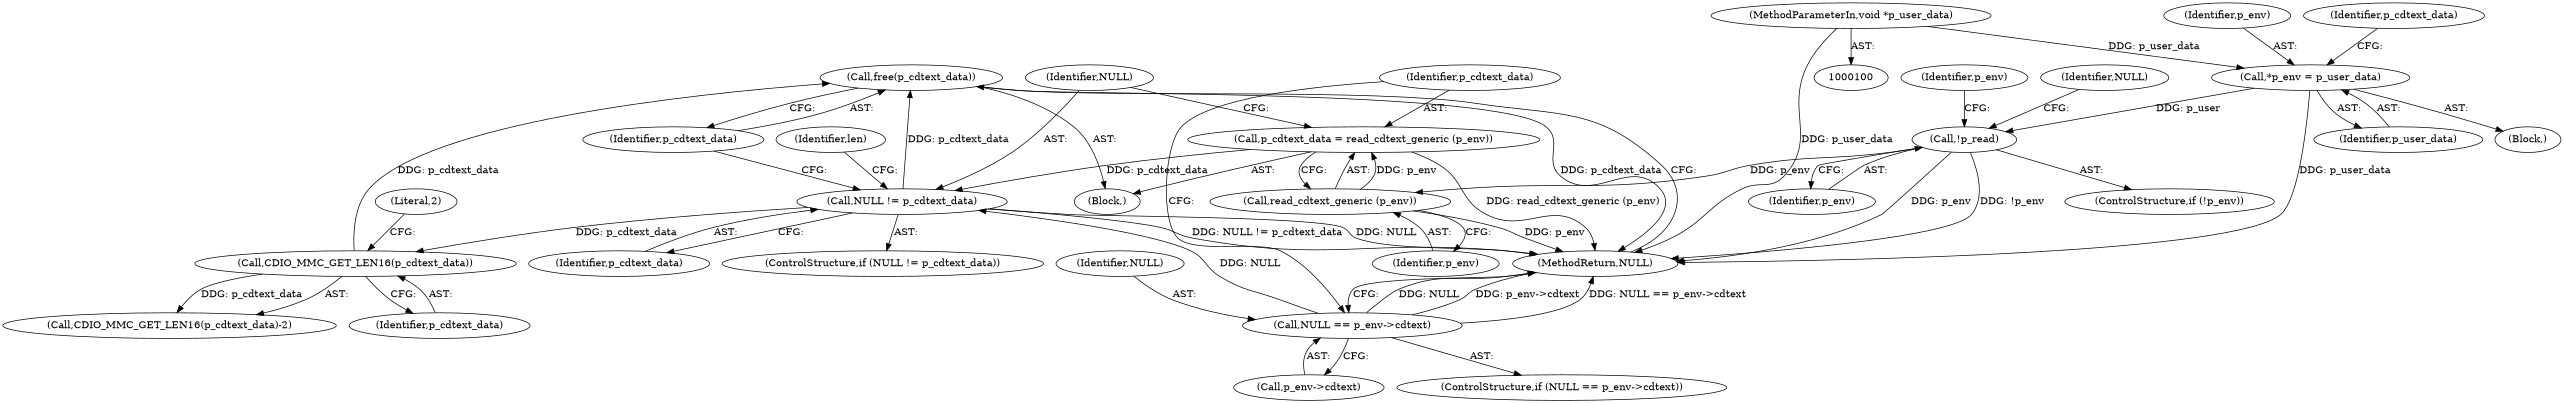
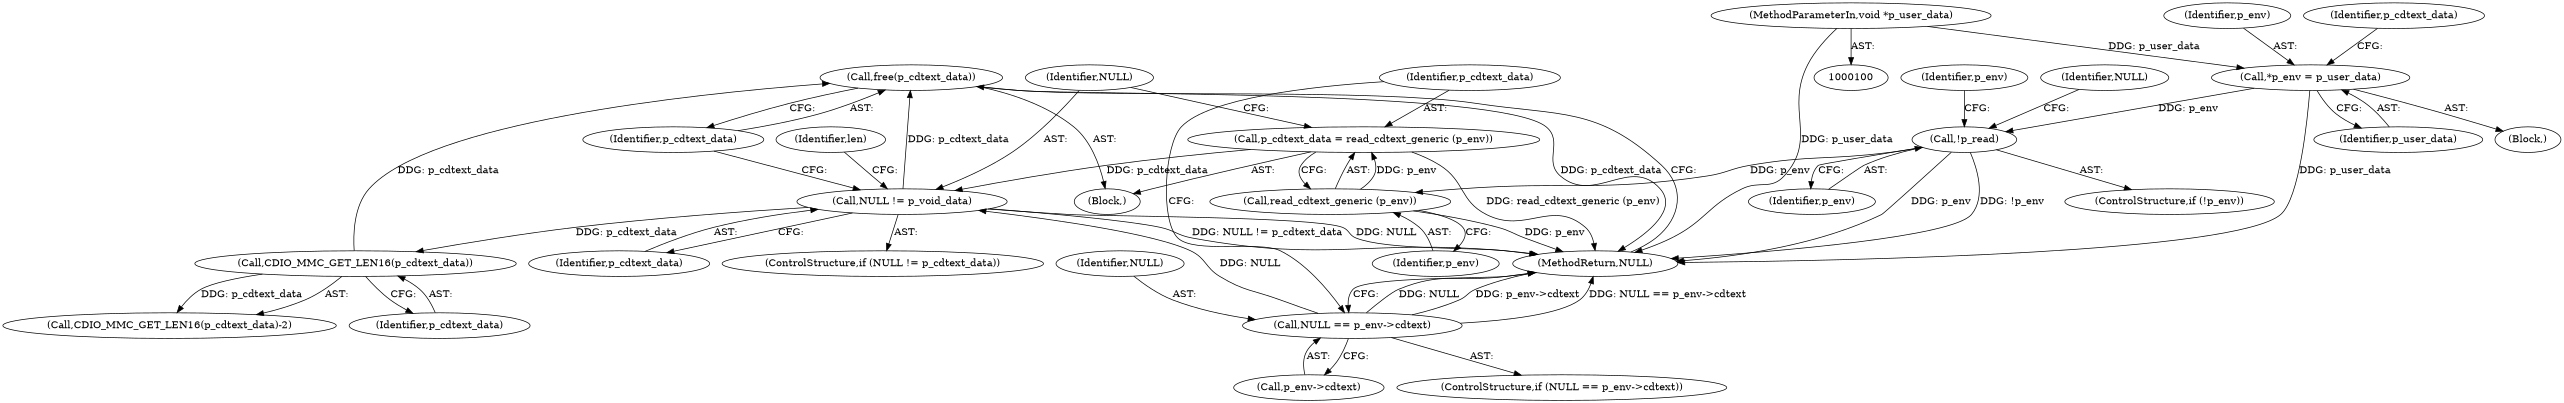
edge "(Call,*p_env = p_user_data)" -> "(Call,!p_read)": label "DDG: p_user" -> "DDG: p_env"
edge "(Call,*p_env = p_user_data)" -> "(Identifier,p_user_data)": label "AST: " -> "CFG: "
node "(Literal,2)": removed
node "(Call,NULL != p_cdtext_data)": label "(Call,NULL != p_cdtext_data)" -> "(Call,NULL != p_void_data)"
